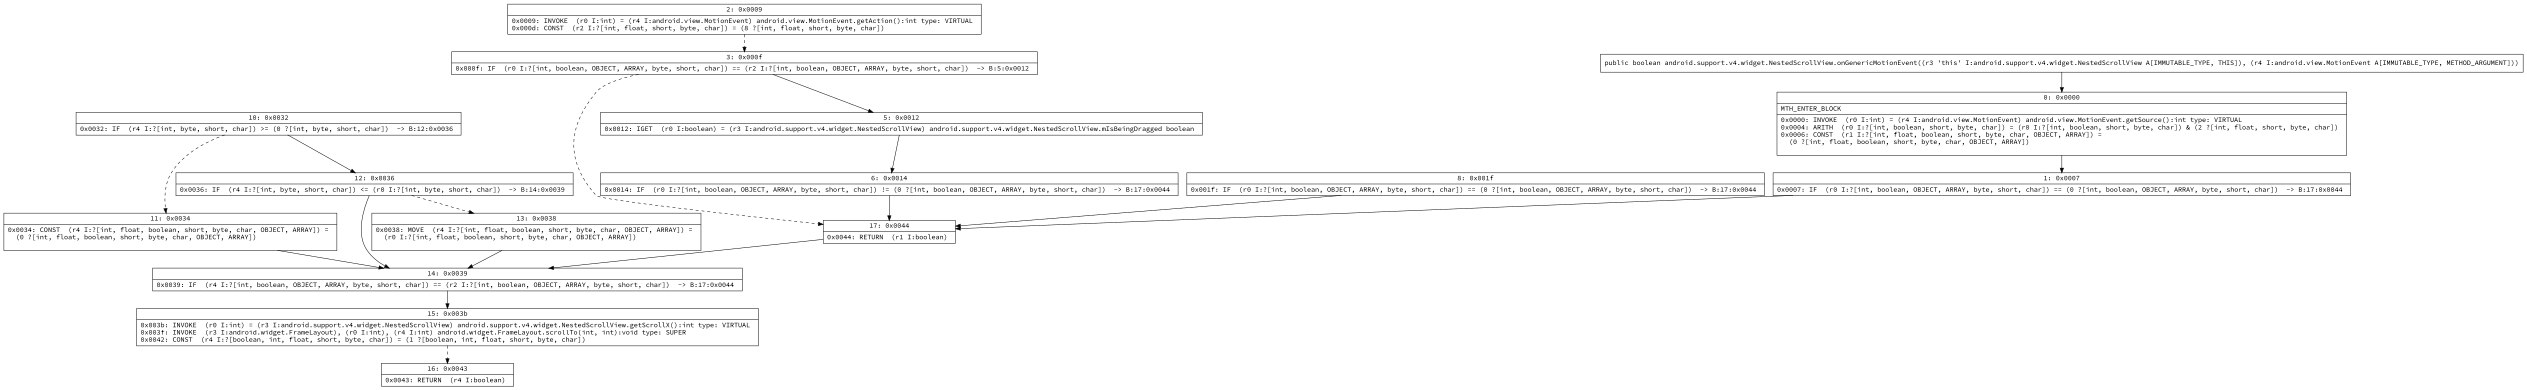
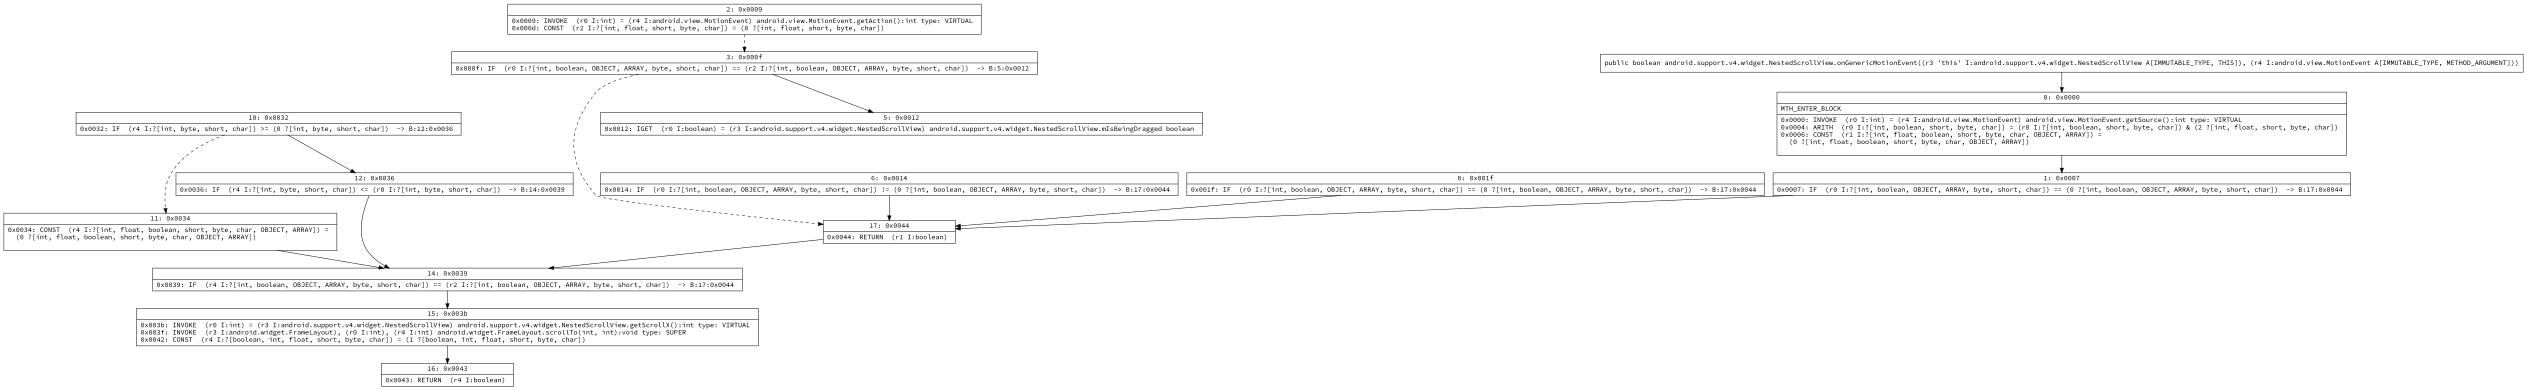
edge "5: 0x0012" -> "6: 0x0014": removed
node "13: 0x0038": removed
edge "15: 0x003b" -> "16: 0x0043": style dashed -> solid
